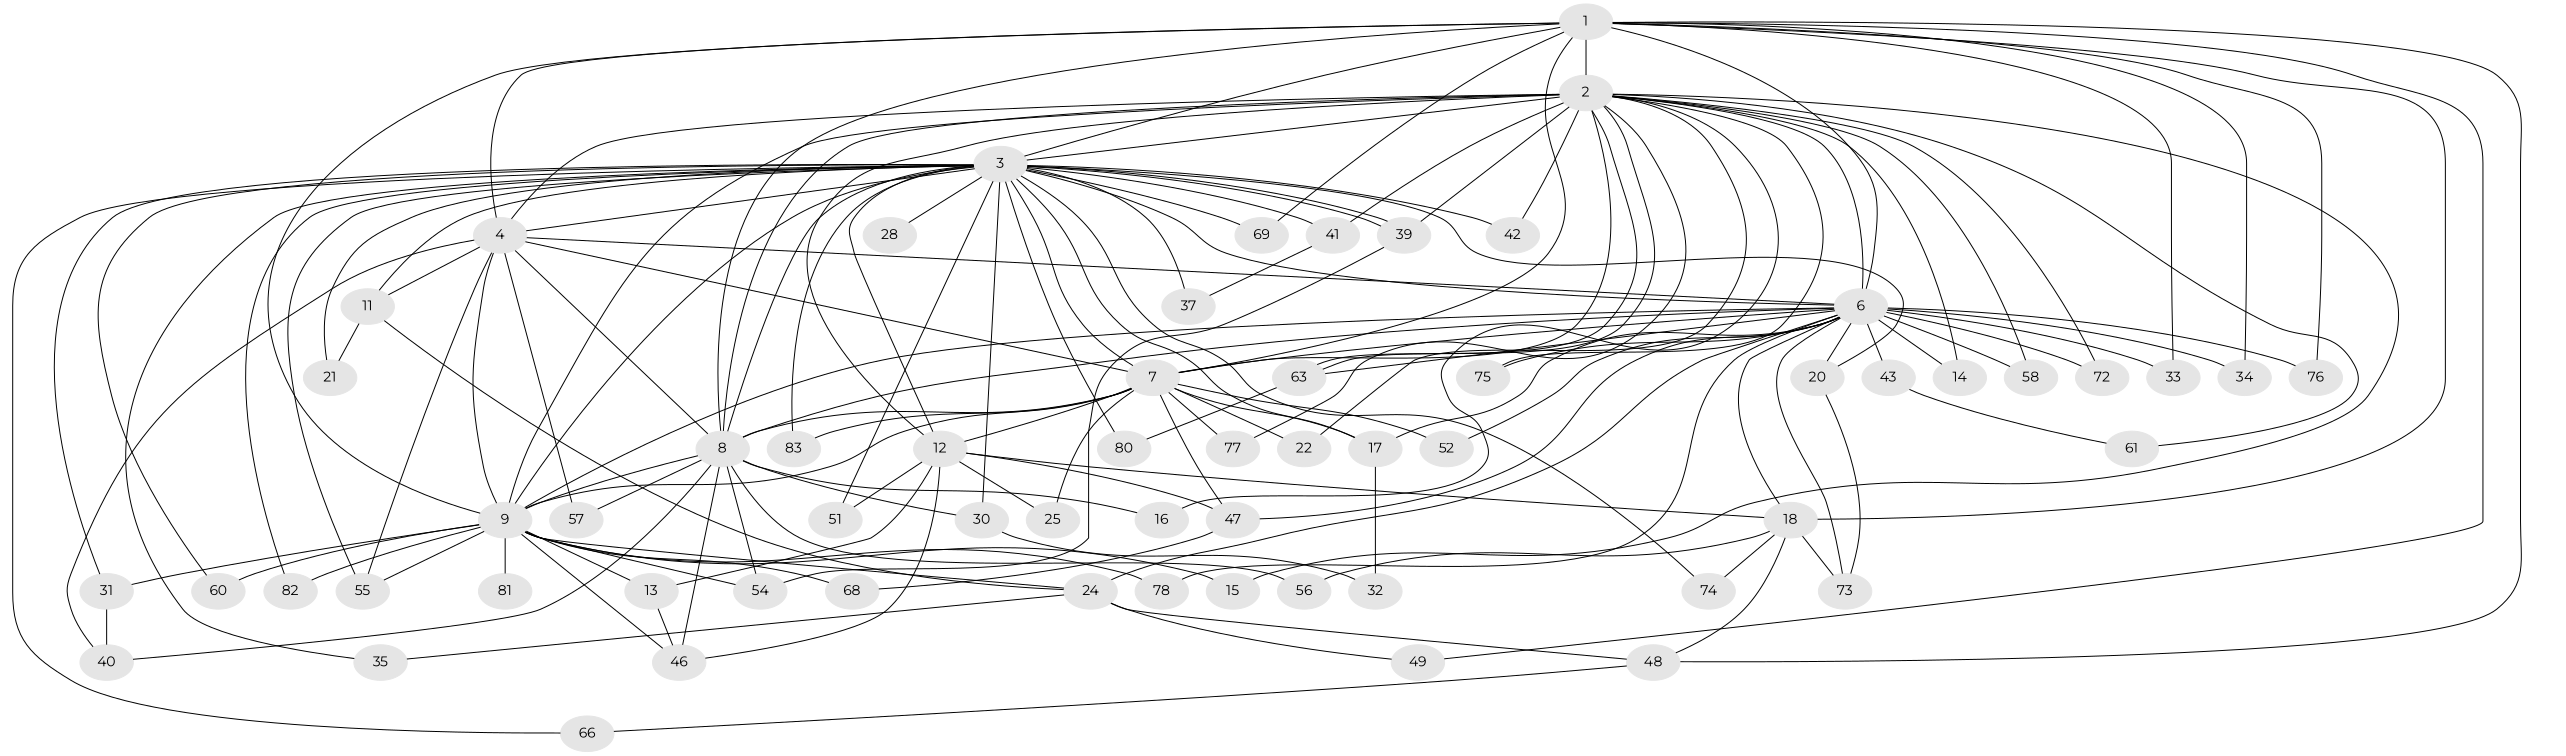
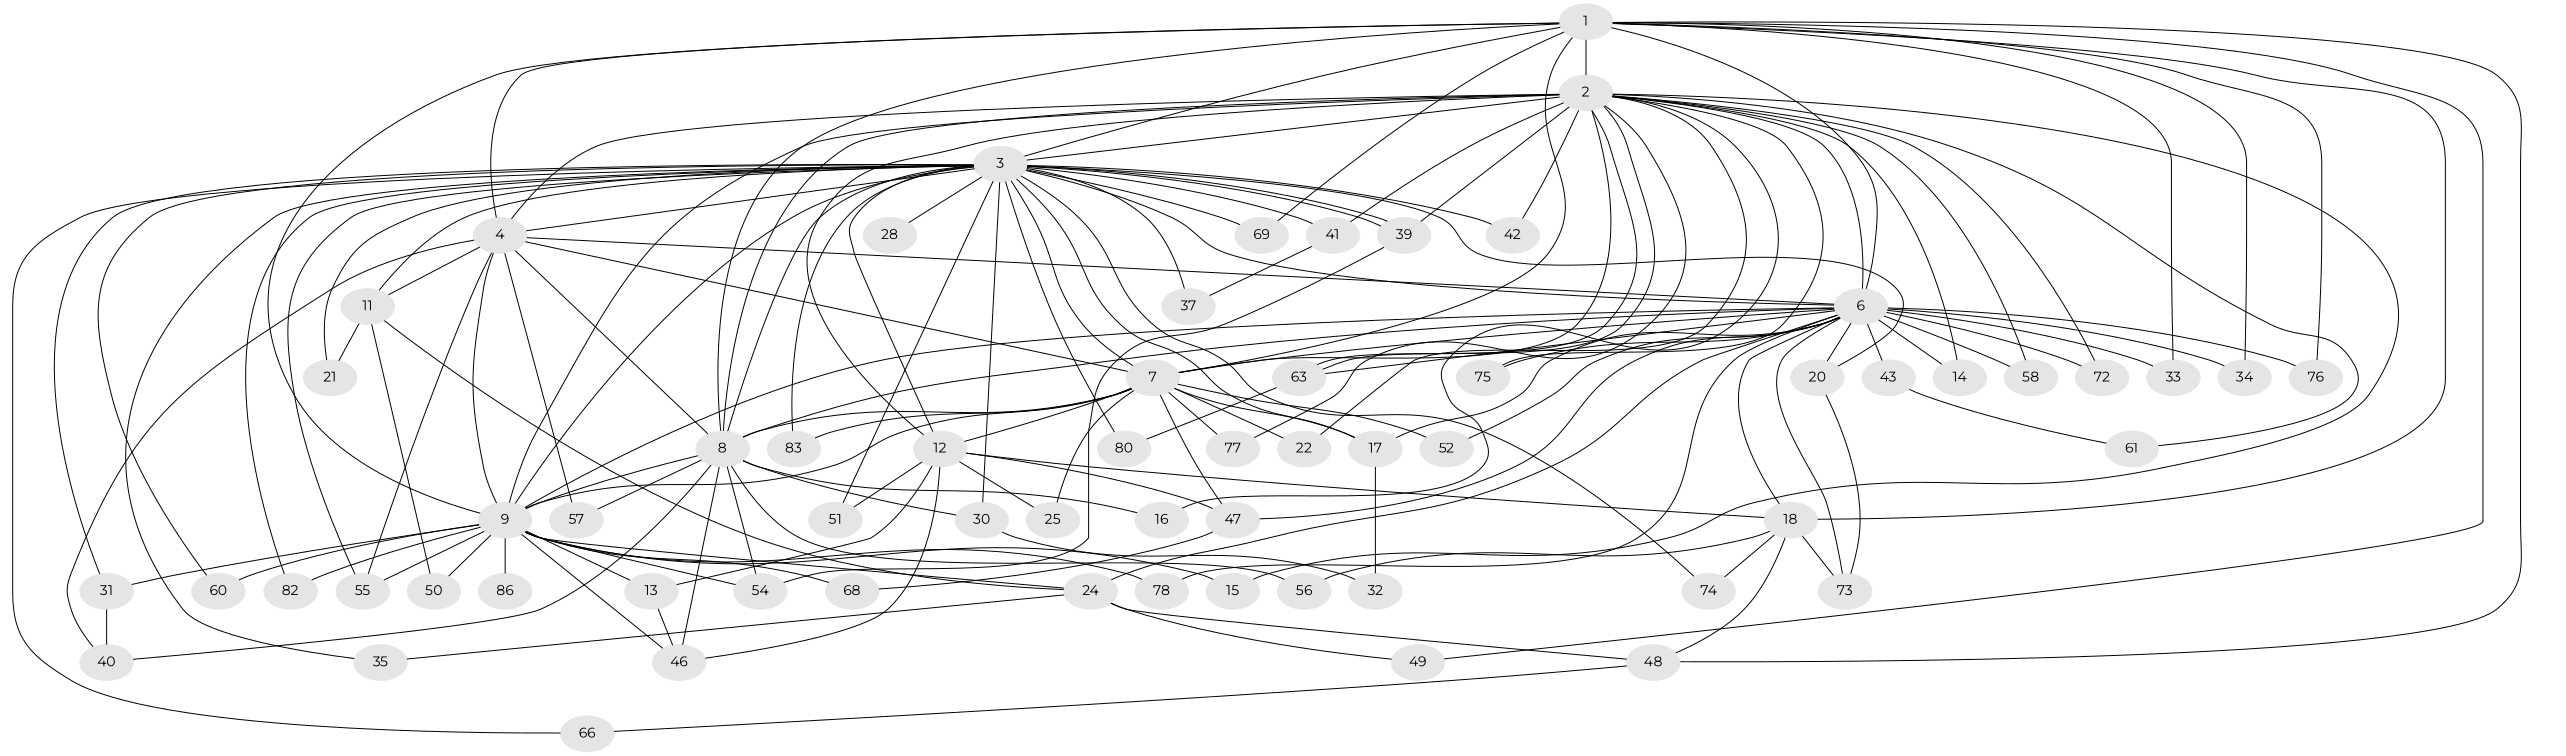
node "50": added
node "81": label "81" -> "86"
